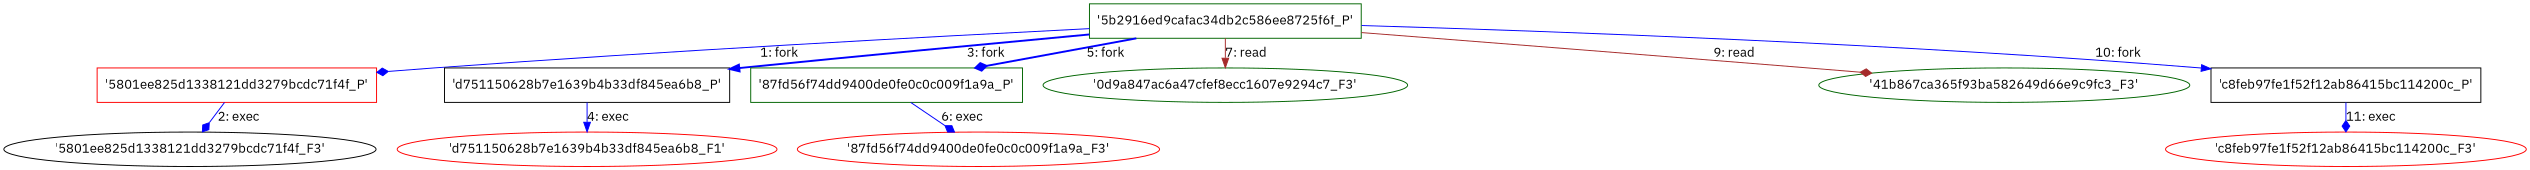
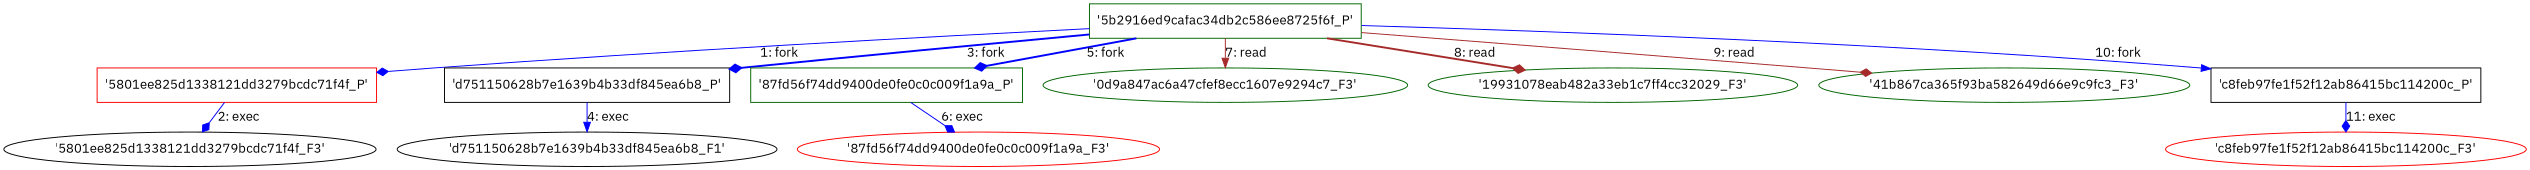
edge "'5b2916ed9cafac34db2c586ee8725f6f_P'" -> "'d751150628b7e1639b4b33df845ea6b8_P'": arrowhead normal -> diamond
node "'19931078eab482a33eb1c7ff4cc32029_F3'": added
node "'d751150628b7e1639b4b33df845ea6b8_F1'": color red -> black
